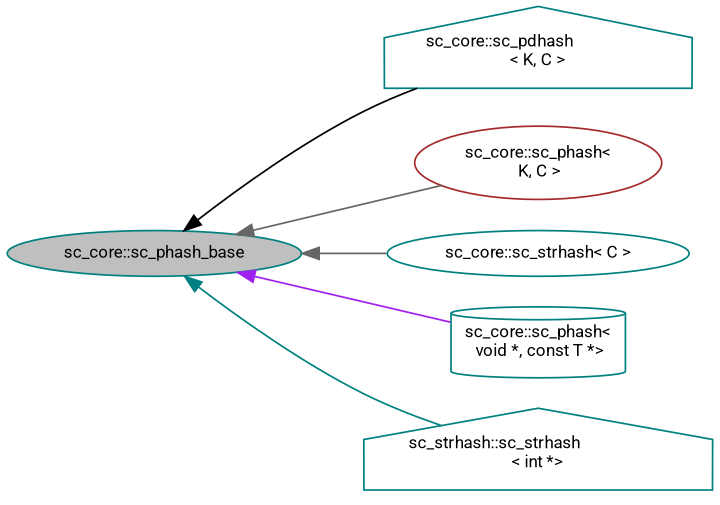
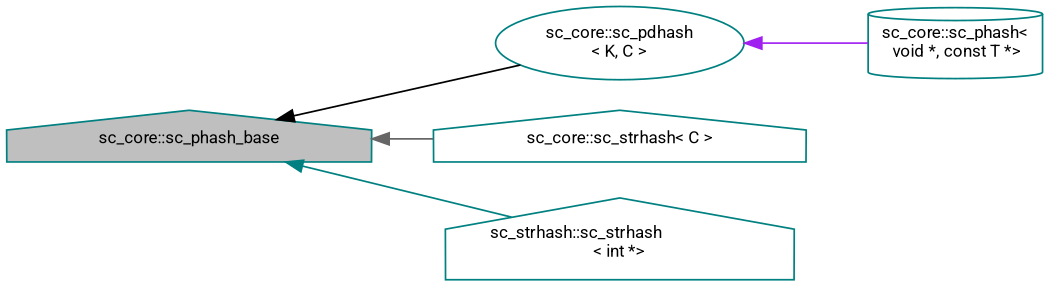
node "sc_core::sc_pdhash < K, C >": shape house -> ellipse
node "sc_core::sc_phash< K, C >": removed
node "sc_core::sc_phash_base": shape ellipse -> house
node "sc_core::sc_strhash< C >": shape ellipse -> house
edge "sc_core::sc_phash< void *, const T *>" -> "sc_core::sc_phash_base": now "sc_core::sc_phash< void *, const T *>" -> "sc_core::sc_pdhash < K, C >"
